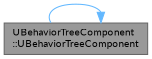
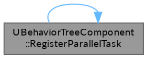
node "UBehaviorTreeComponent ::UBehaviorTreeComponent": label "UBehaviorTreeComponent ::UBehaviorTreeComponent" -> "UBehaviorTreeComponent ::RegisterParallelTask"
